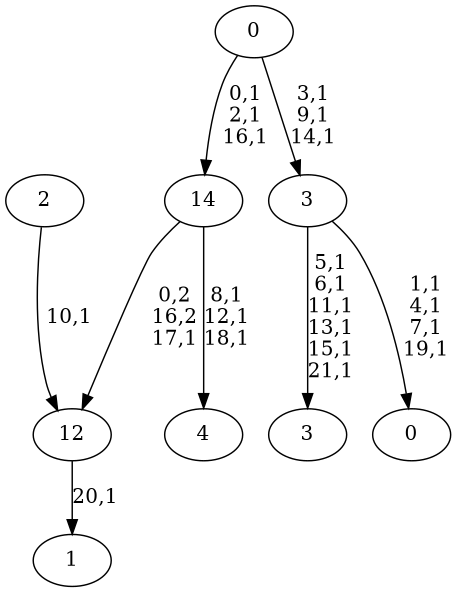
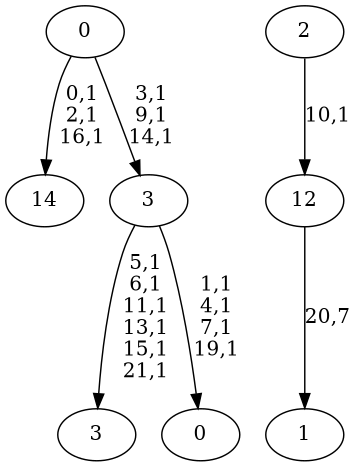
edge "14" -> "12": removed, label "0,2 16,2 17,1"
node "4": removed
edge "12" -> "1": label "20,1" -> "20,7"
